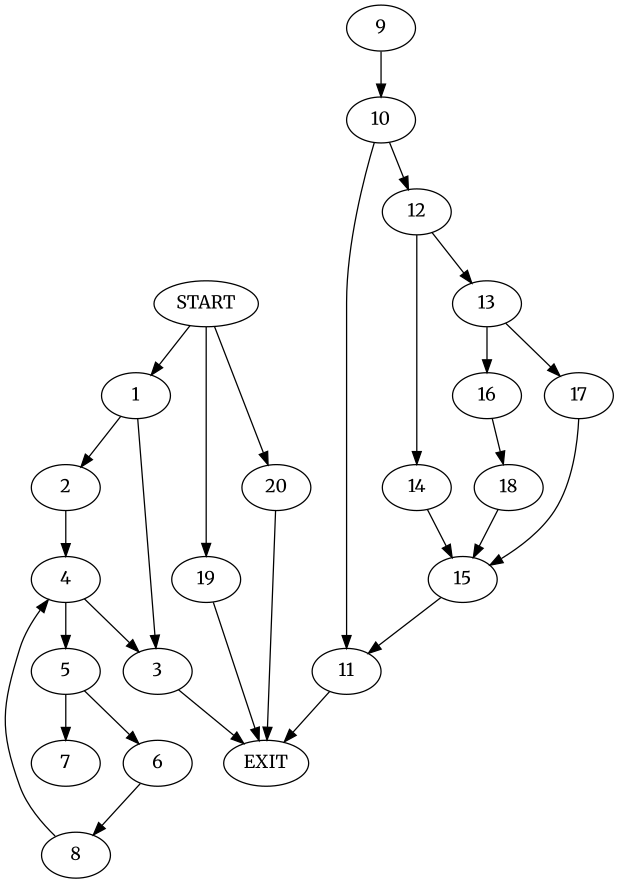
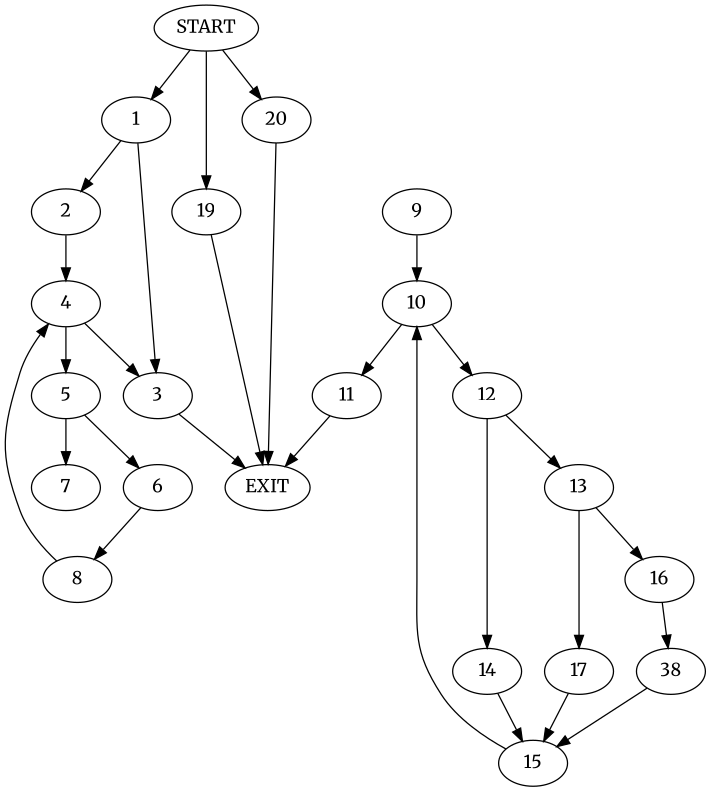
node "18": label "18" -> "38"
edge "15" -> "11": now "15" -> "10"
